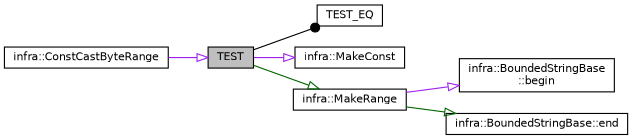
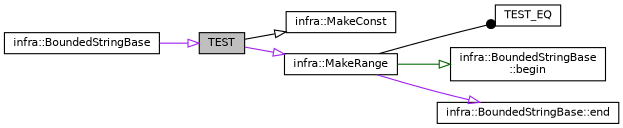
edge "TEST" -> "TEST_EQ": now "infra::MakeRange" -> "TEST_EQ"
node "infra::ConstCastByteRange": label "infra::ConstCastByteRange" -> "infra::BoundedStringBase"
edge "TEST" -> "infra::MakeConst": color purple -> black
edge "TEST" -> "infra::MakeRange": color darkgreen -> purple
edge "infra::MakeRange" -> "infra::BoundedStringBase ::begin": color purple -> darkgreen
edge "infra::MakeRange" -> "infra::BoundedStringBase::end": color darkgreen -> purple
